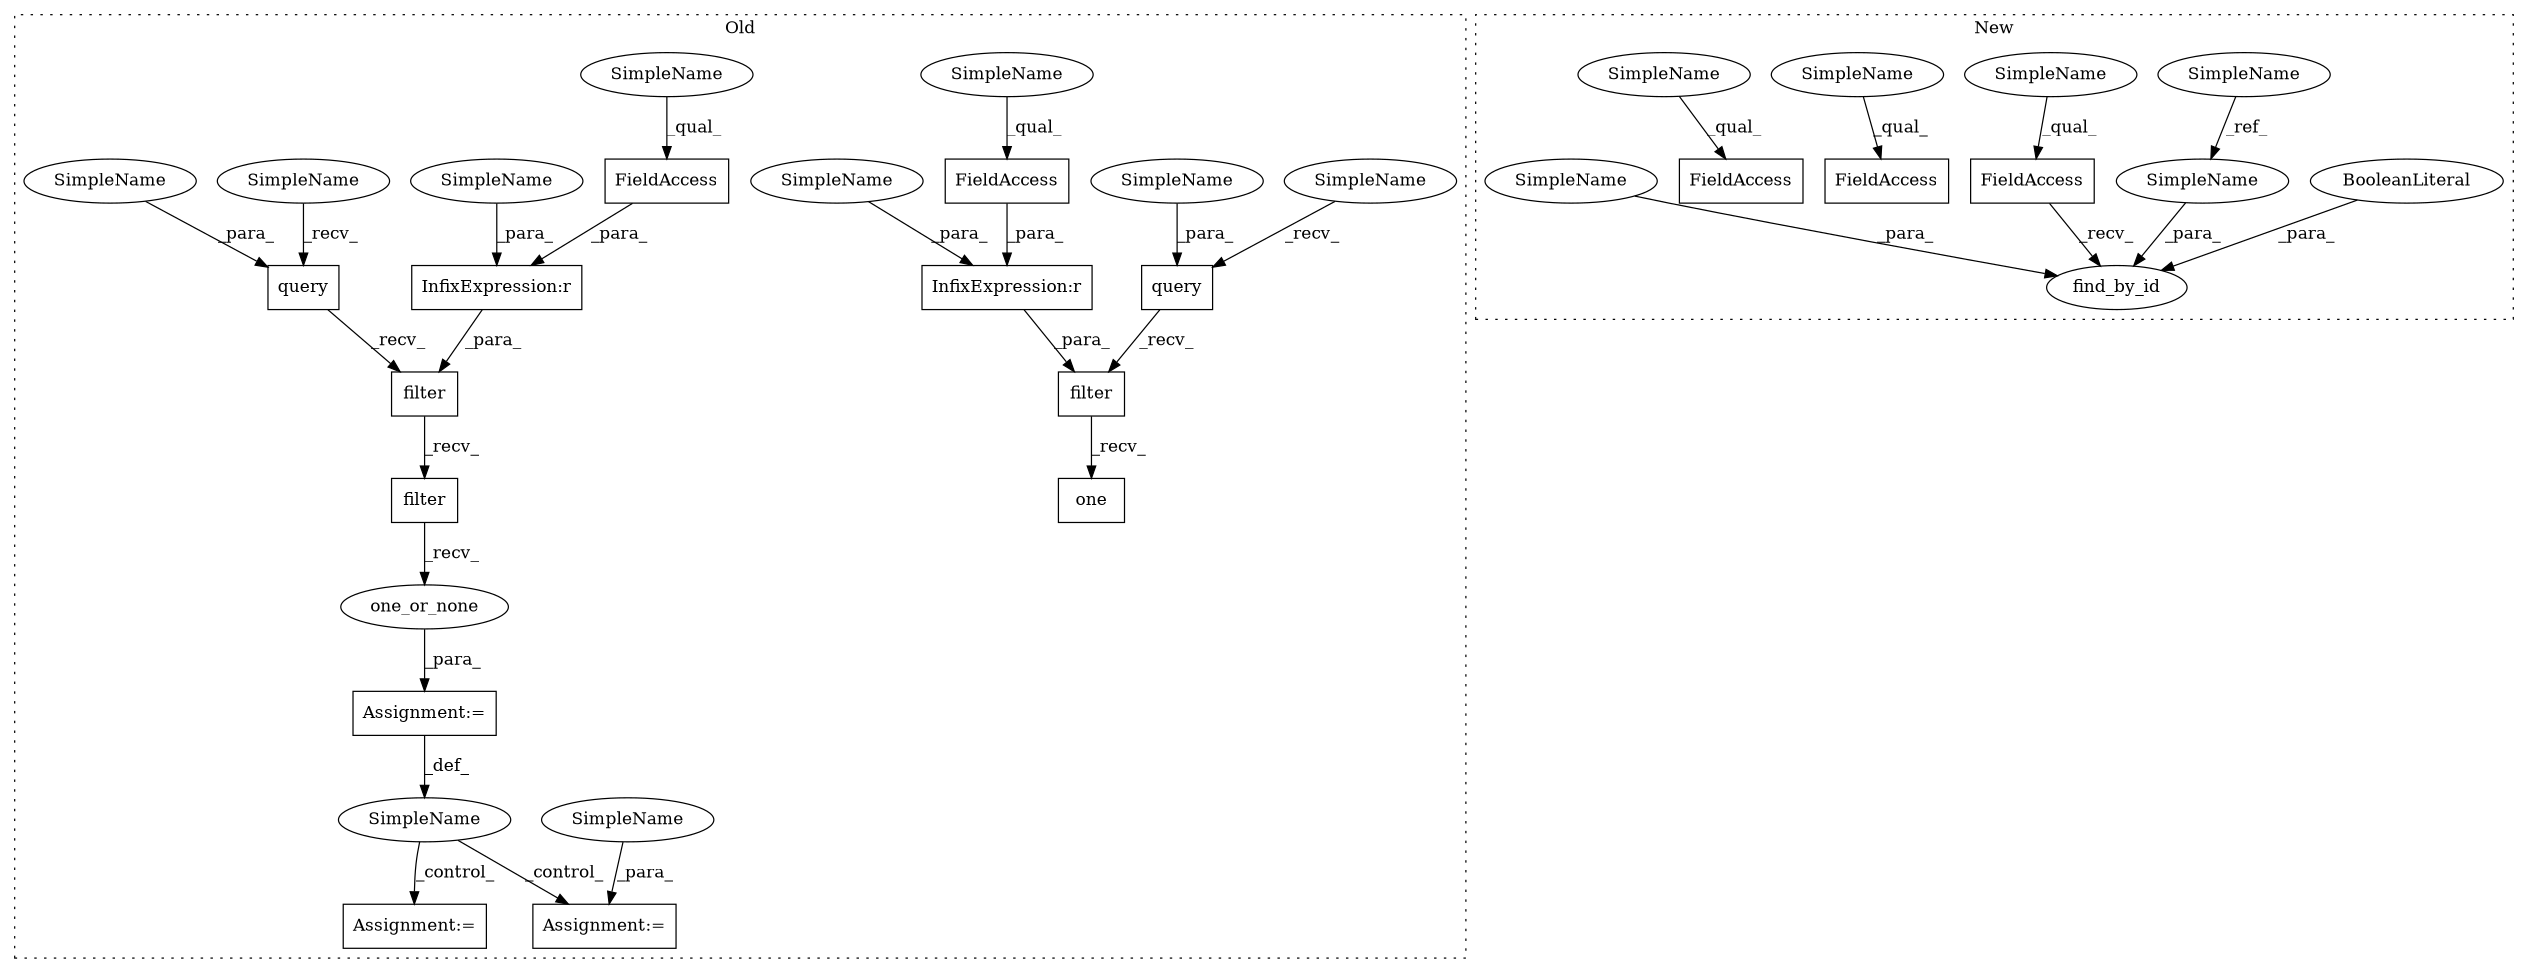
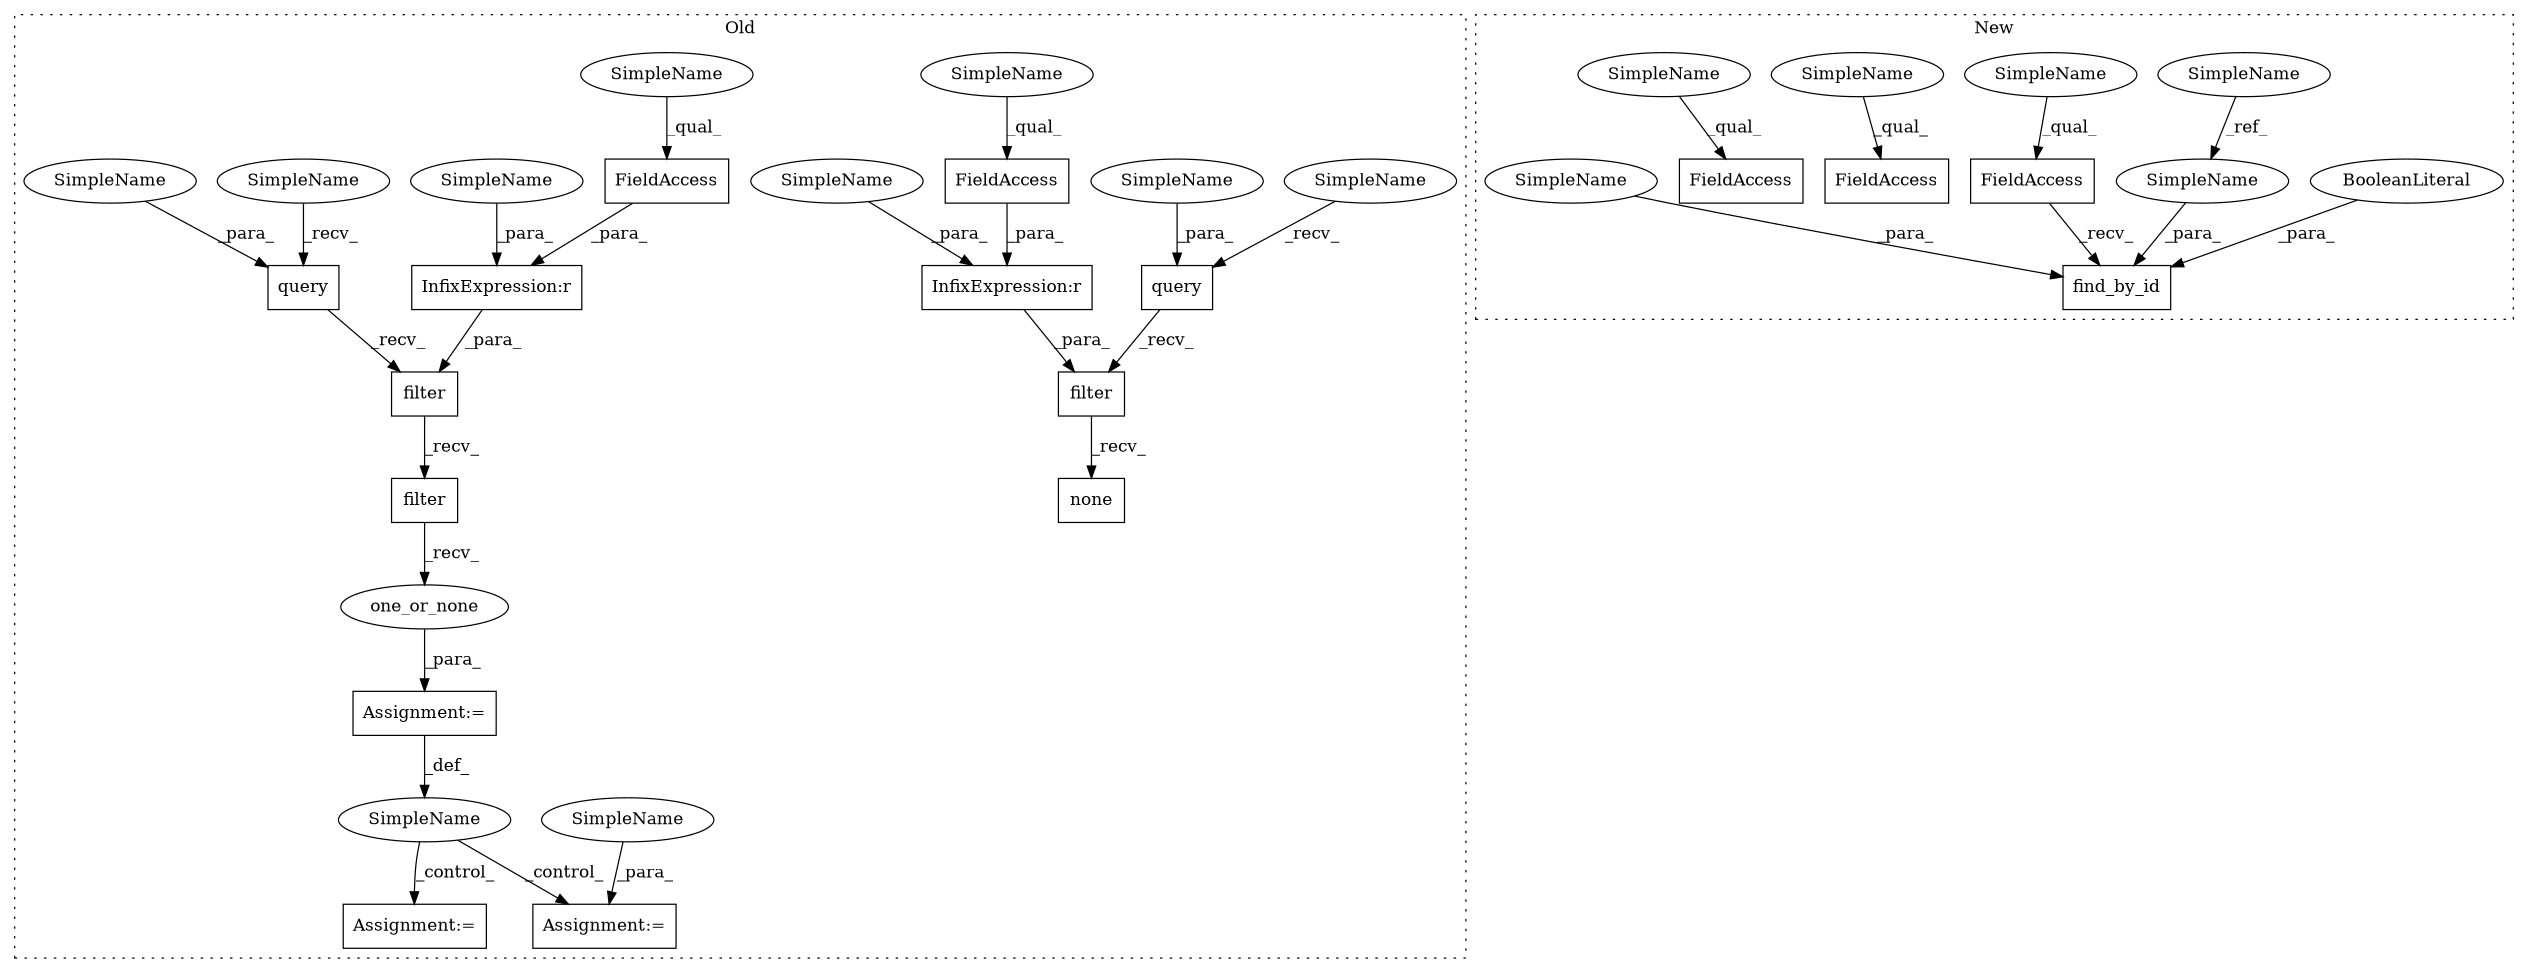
node "find_by_id": shape ellipse -> box
node "one": label "one" -> "none"
